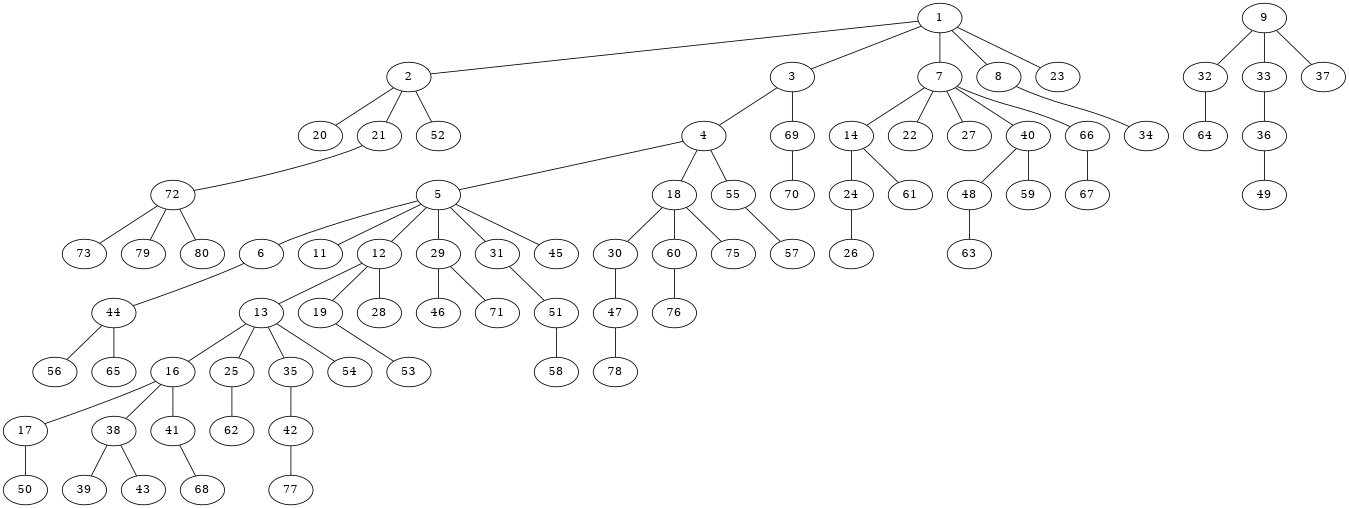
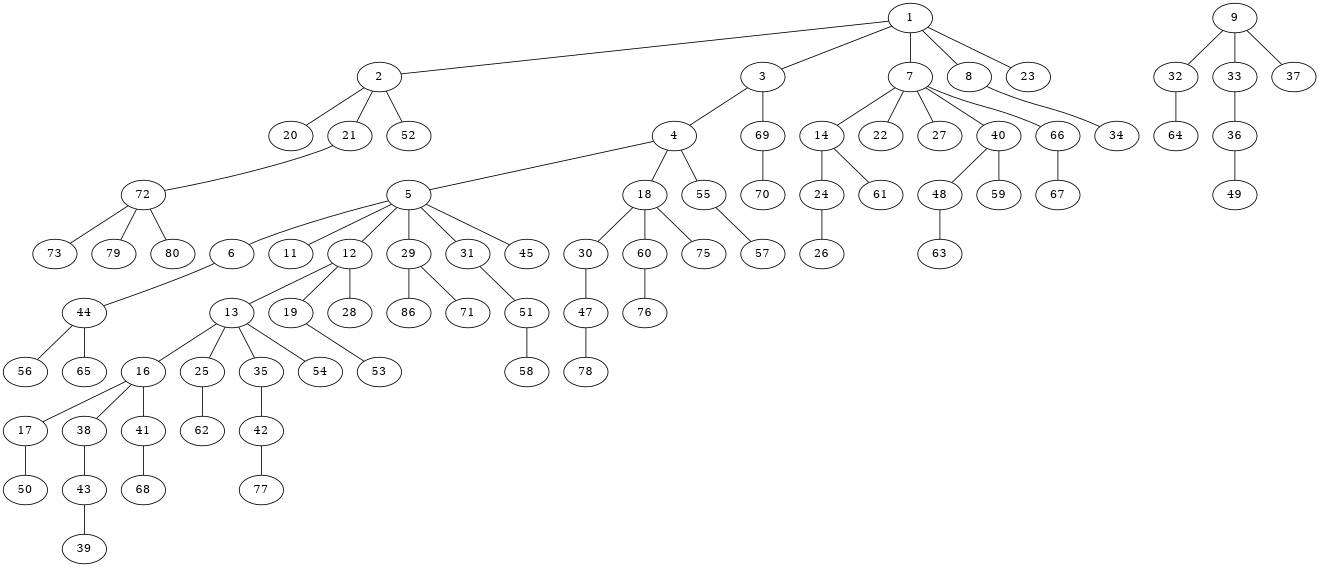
node "46": label "46" -> "86"
edge "38" -- "39": now "43" -- "39"
